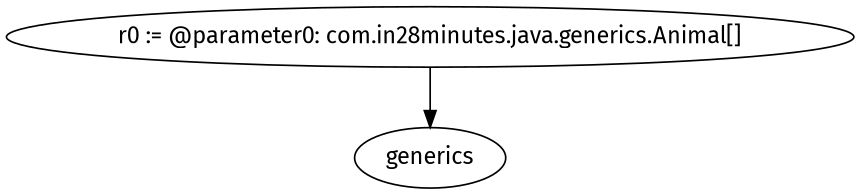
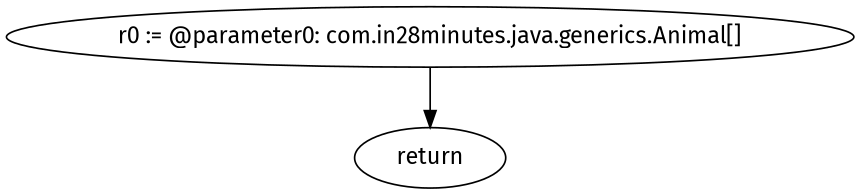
node "generics": label "generics" -> "return"
